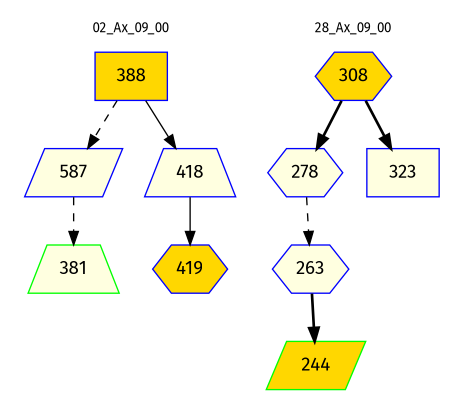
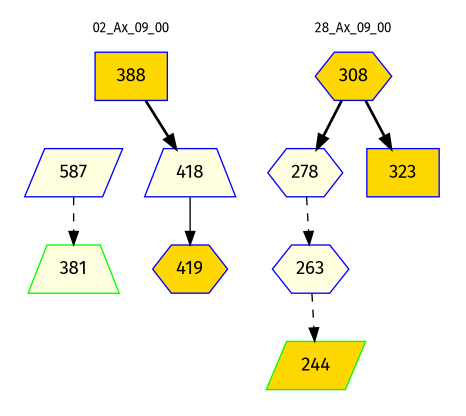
edge "388" -> "587": removed
edge "388" -> "418": style solid -> bold
node "323": fillcolor lightyellow -> gold
edge "263" -> "244": style bold -> dashed
